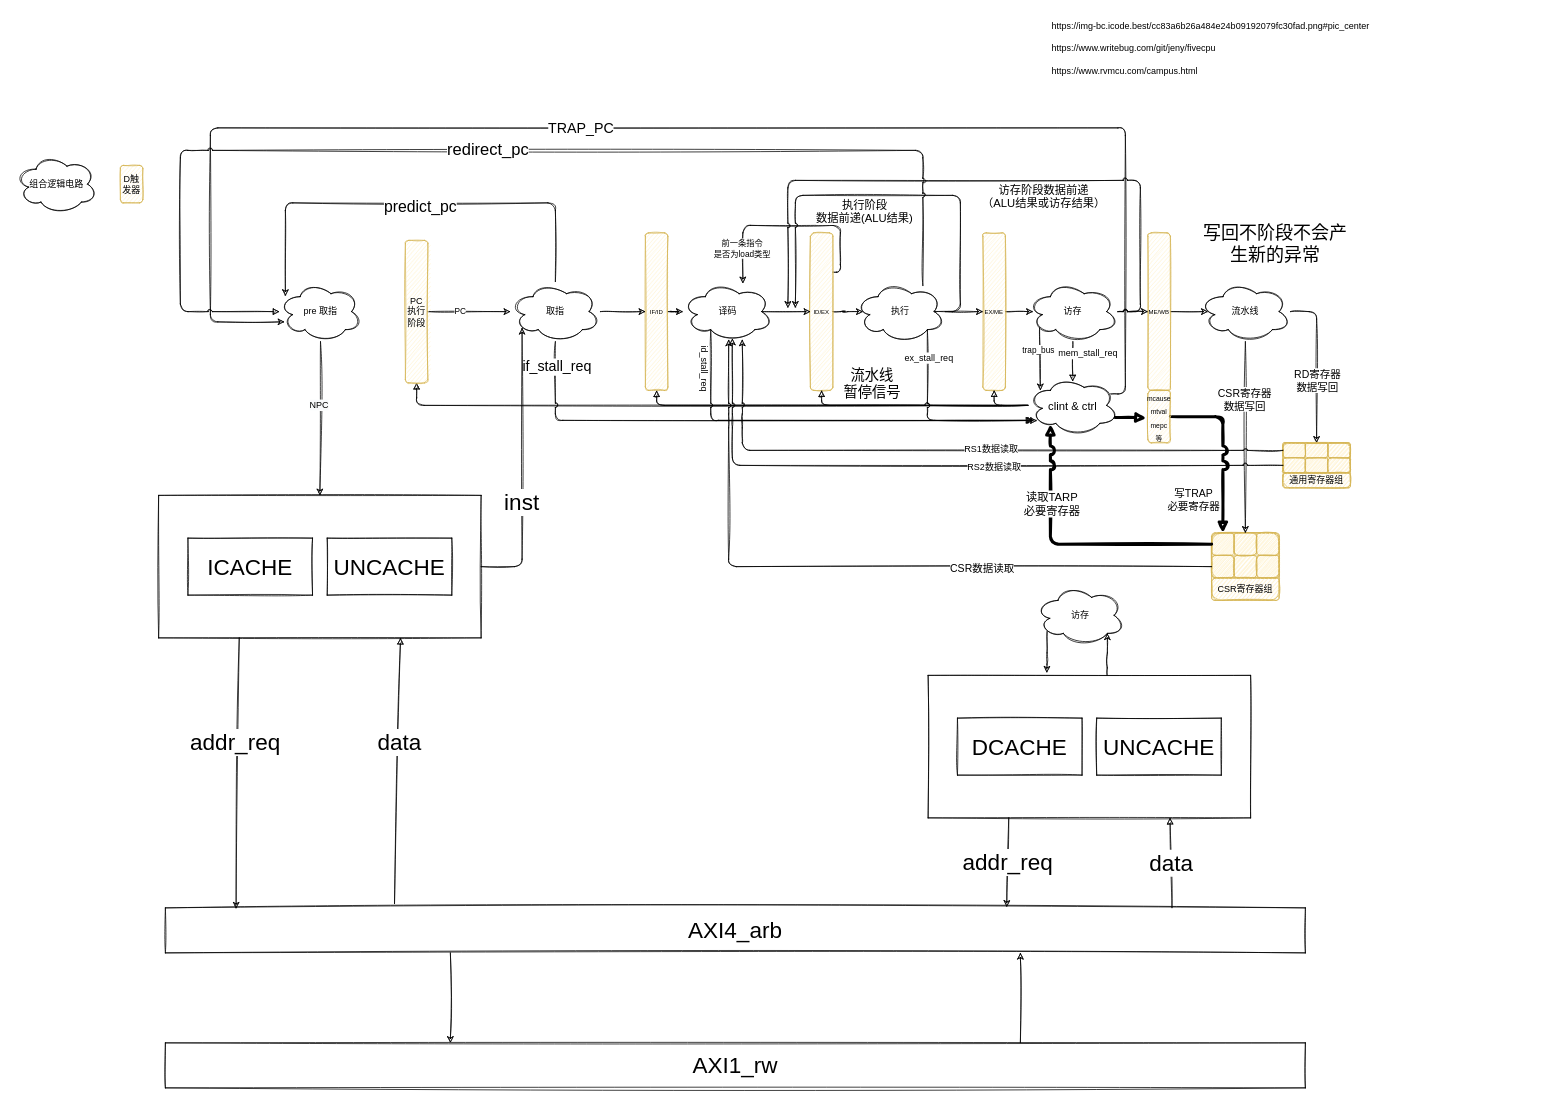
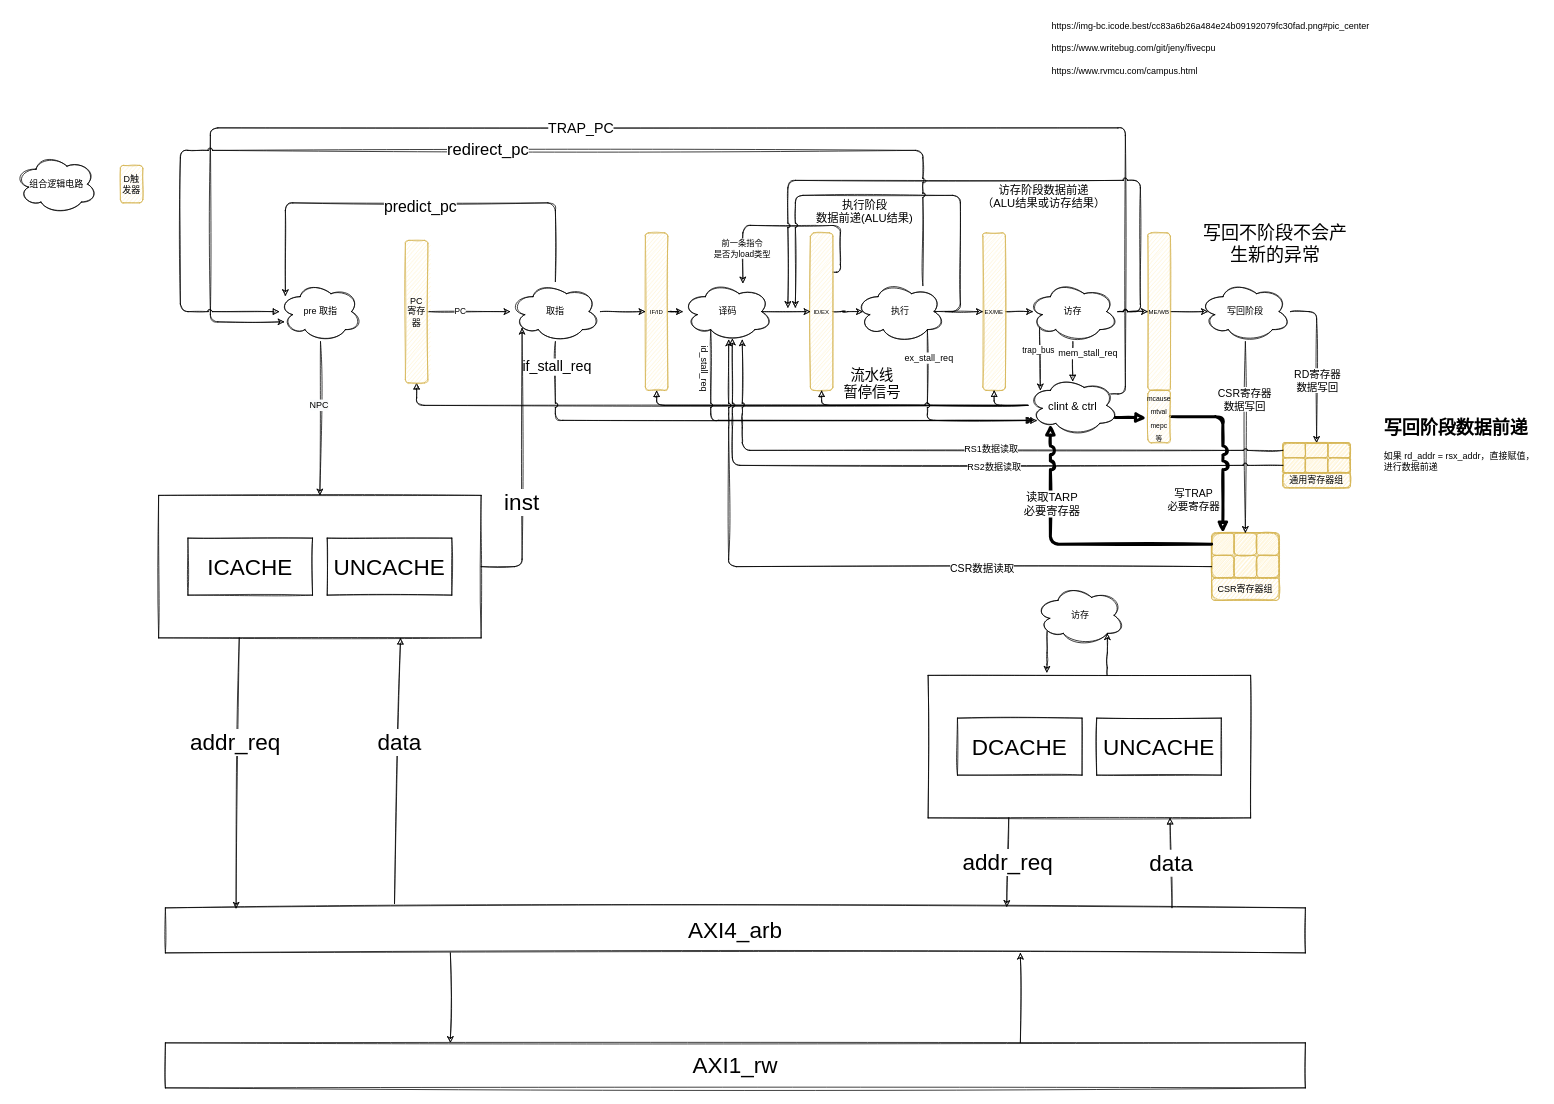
node "PC 执行阶段": label "PC 执行阶段" -> "PC 寄存器"
node "流水线": label "流水线" -> "写回阶段"
node "写回阶段数据前递 如果 rd_addr = rsx_addr，直接赋值，进行数据前递": added
